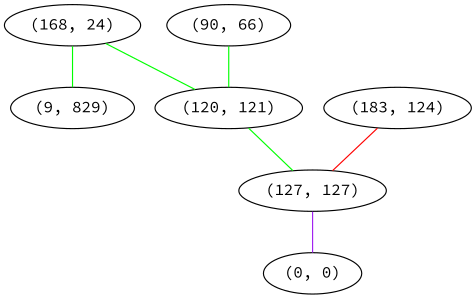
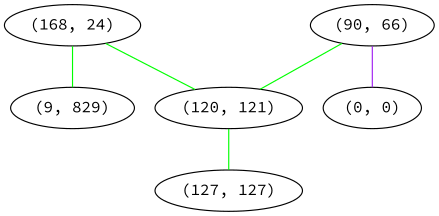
node "(183, 124)": removed
edge "(127, 127)" -- "(0, 0)": now "(90, 66)" -- "(0, 0)"
